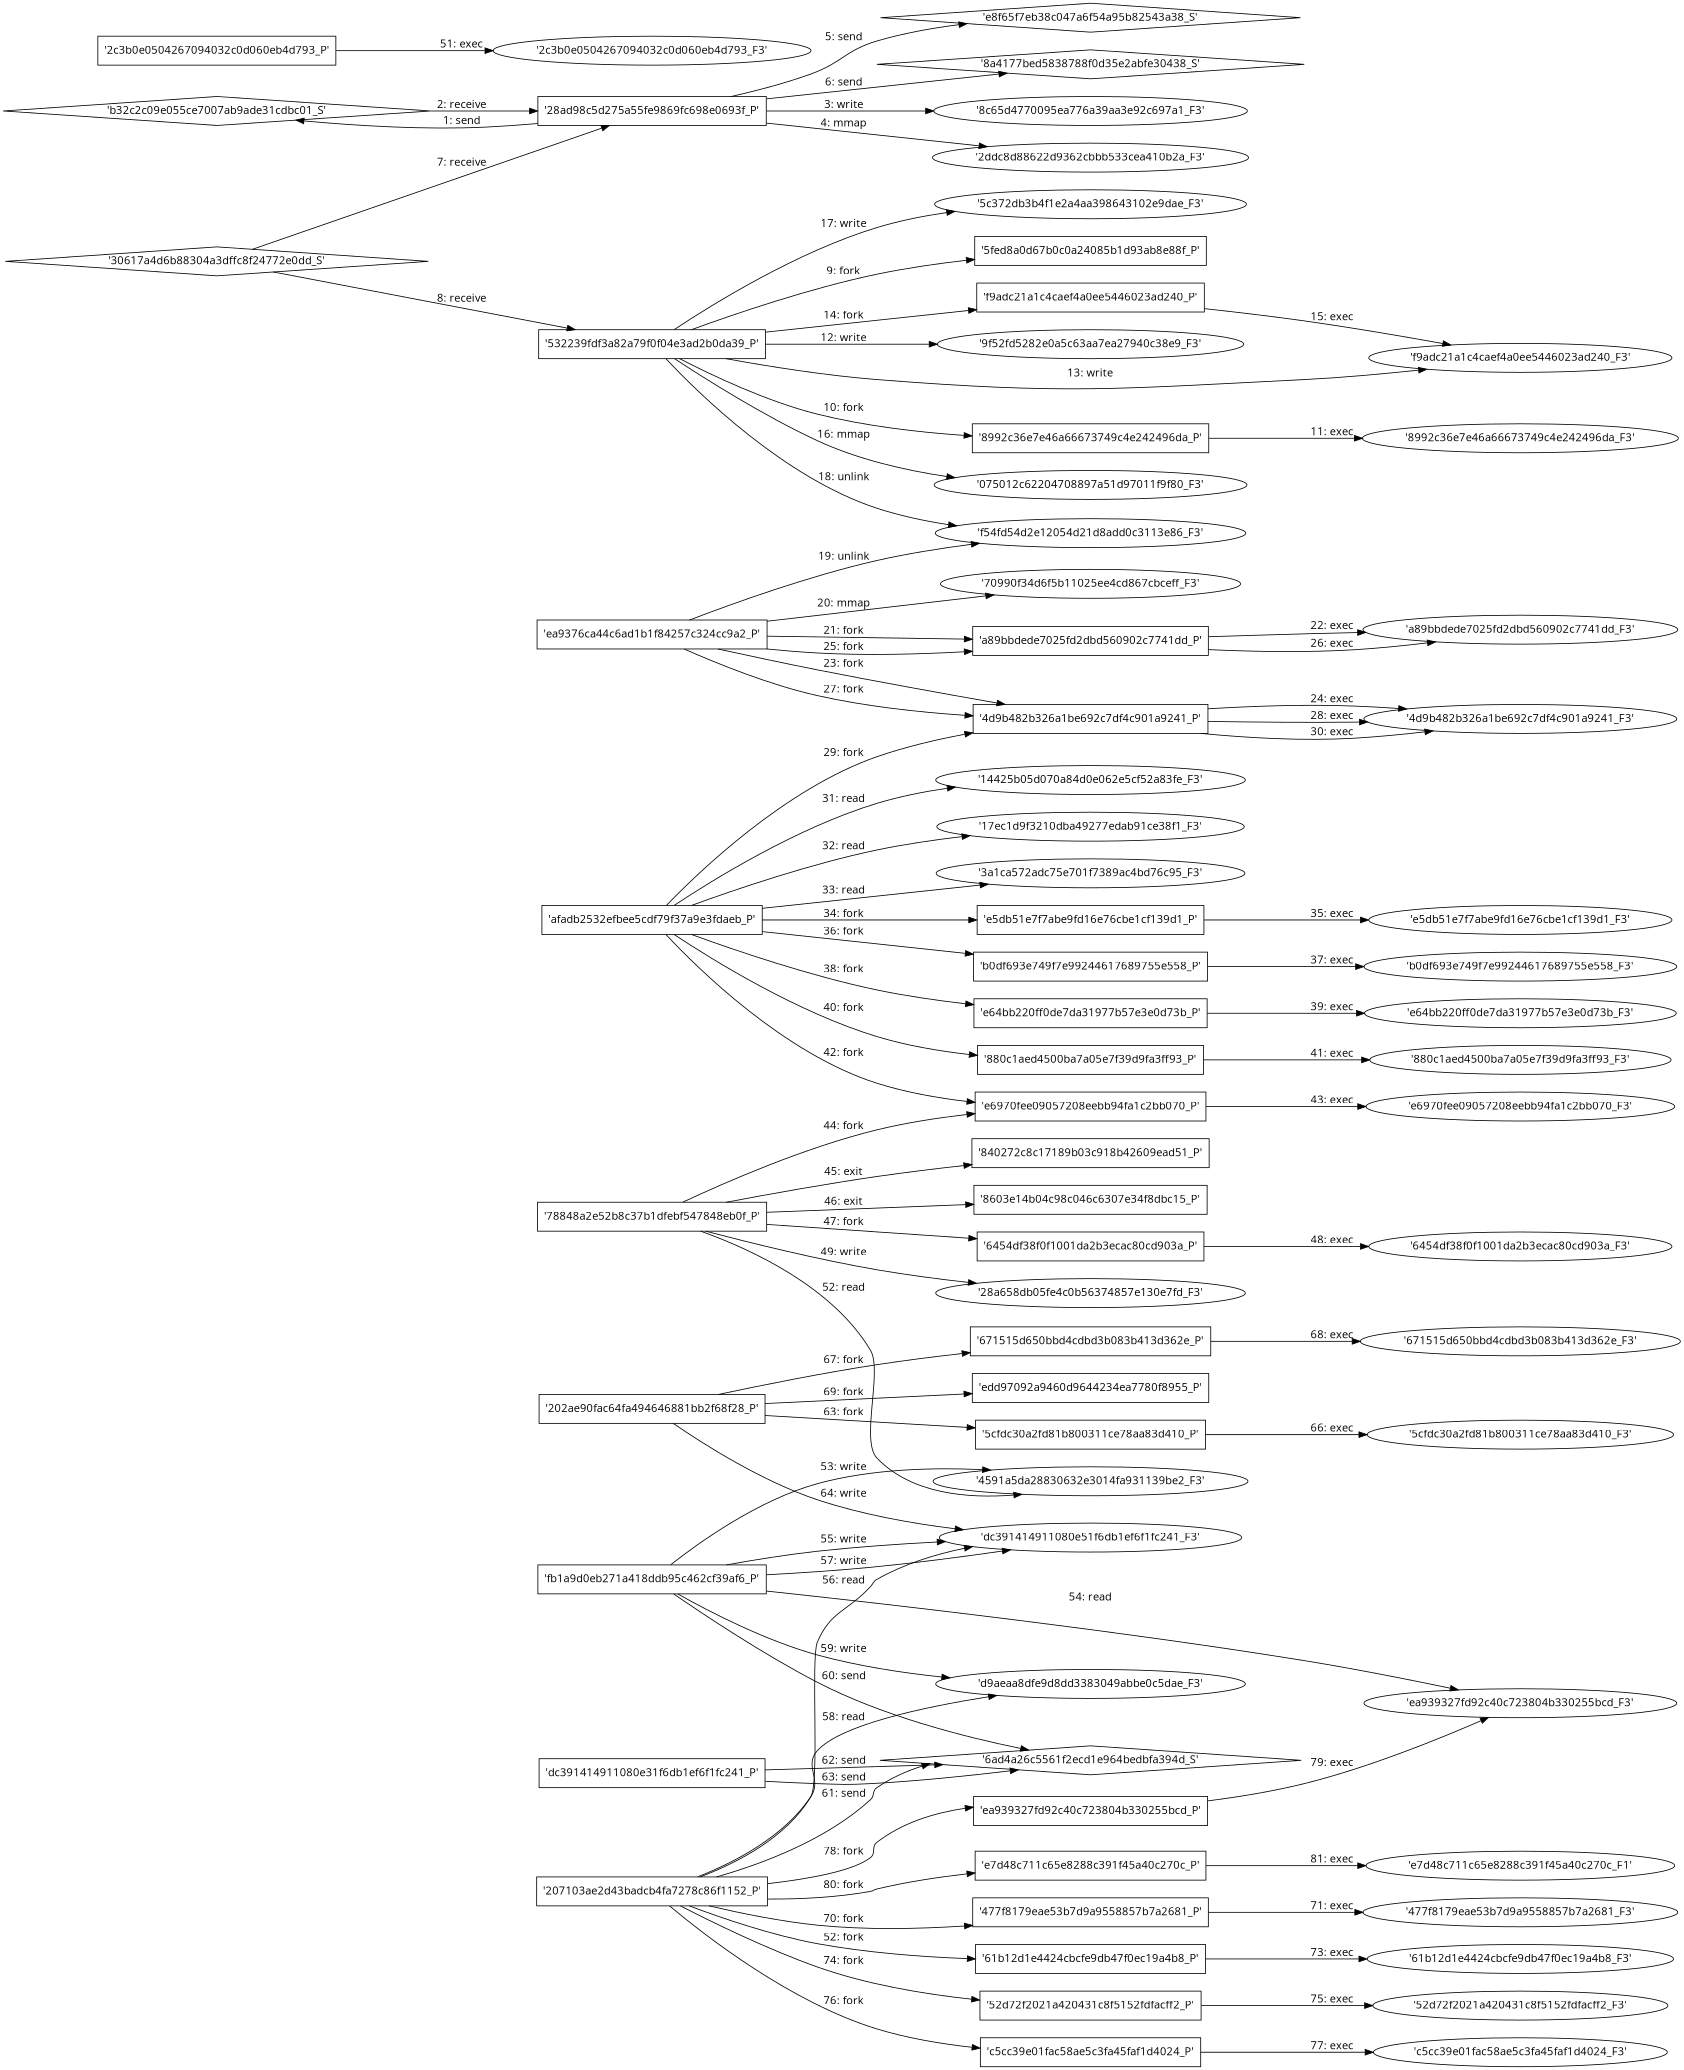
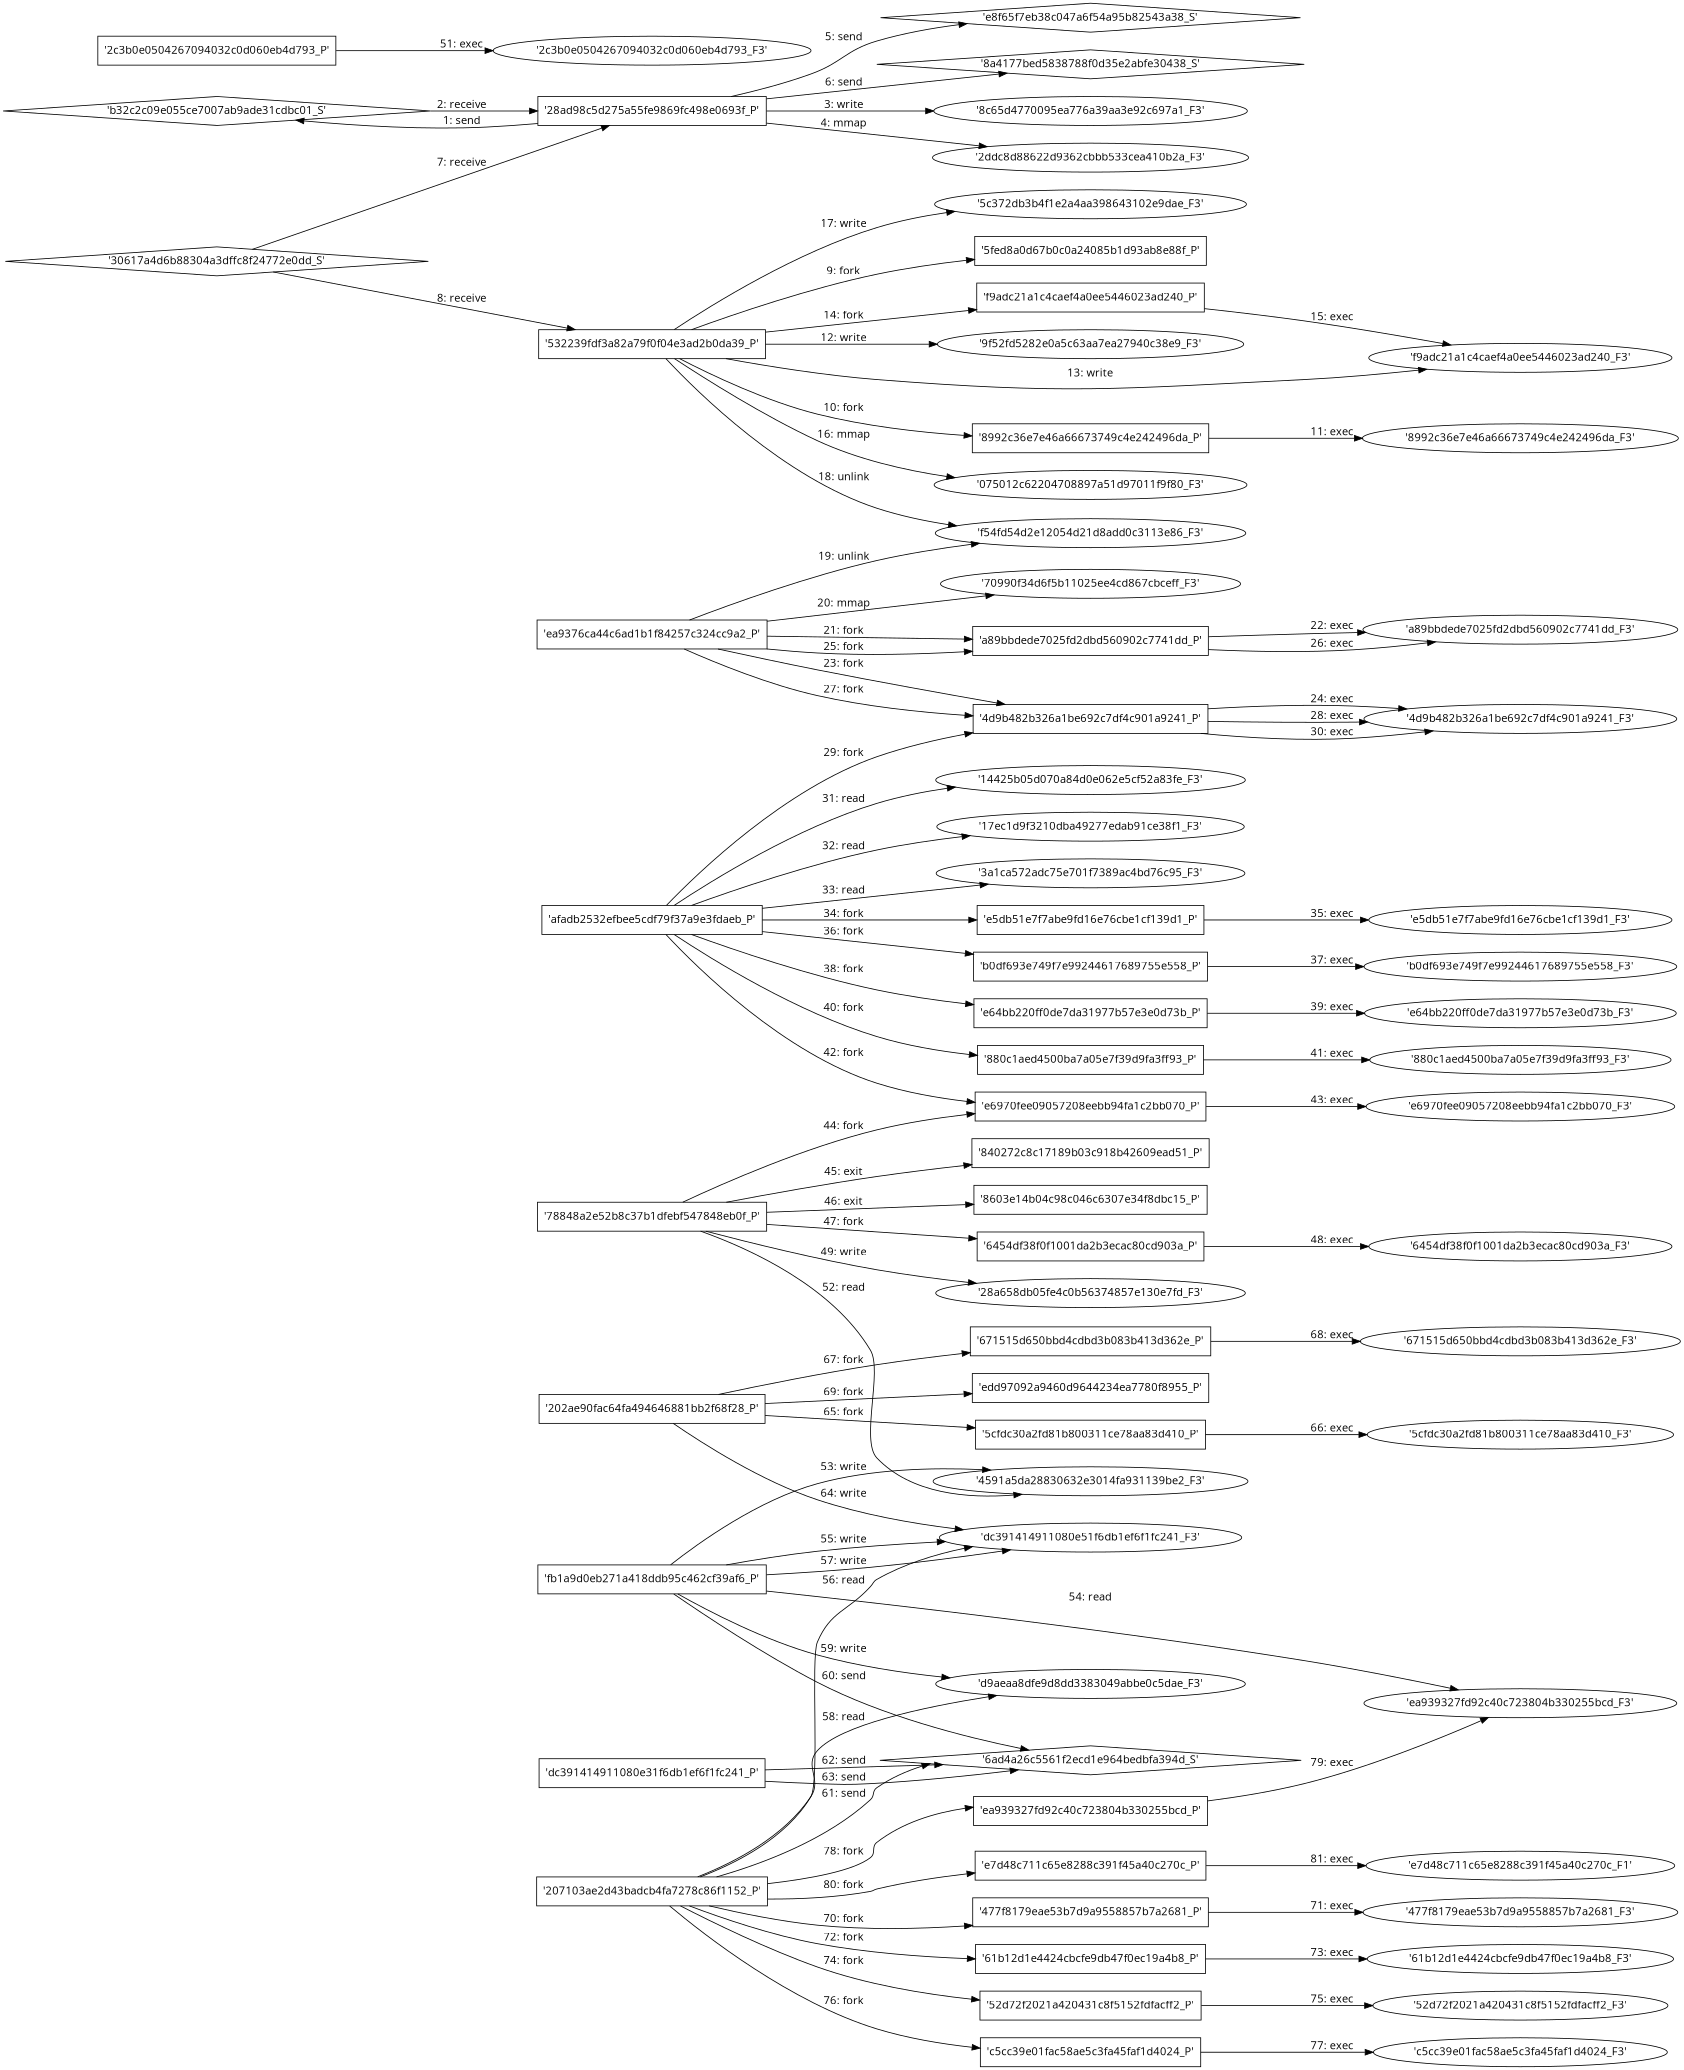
node "'28ad98c5d275a55fe9869fc698e0693f_P'": label "'28ad98c5d275a55fe9869fc698e0693f_P'" -> "'28ad98c5d275a55fe9869fc498e0693f_P'"
edge "'202ae90fac64fa494646881bb2f68f28_P'" -> "'5cfdc30a2fd81b800311ce78aa83d410_P'": label "63: fork" -> "65: fork"
edge "'207103ae2d43badcb4fa7278c86f1152_P'" -> "'61b12d1e4424cbcfe9db47f0ec19a4b8_P'": label "52: fork" -> "72: fork"
